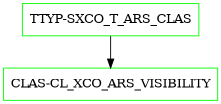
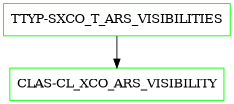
node "TTYP-SXCO_T_ARS_CLAS": label "TTYP-SXCO_T_ARS_CLAS" -> "TTYP-SXCO_T_ARS_VISIBILITIES"
